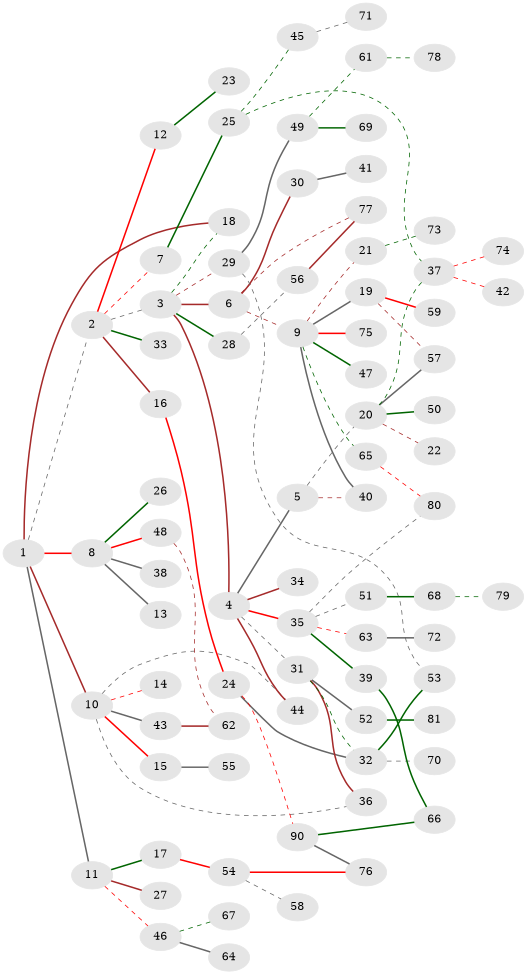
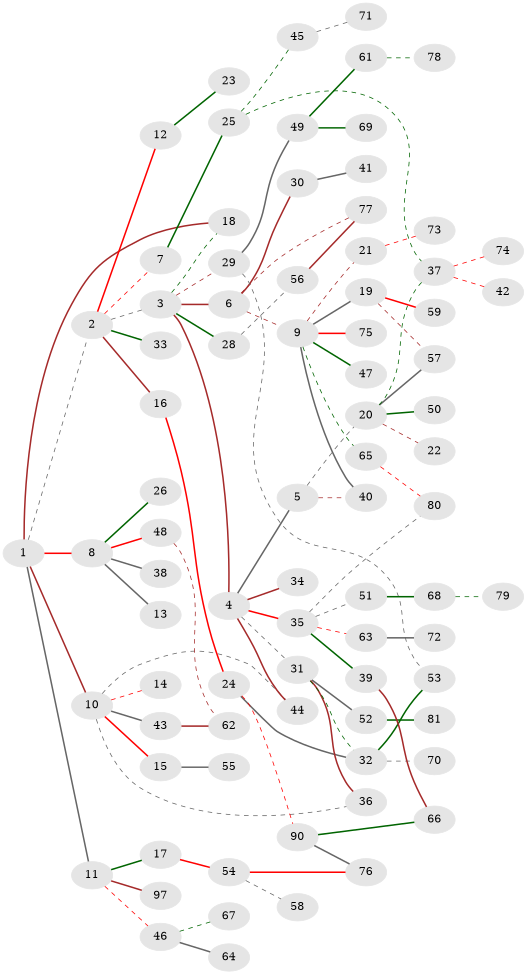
edge "61" -- "49": style dashed -> bold
edge "73" -- "21": color darkgreen -> red
edge "39" -- "66": color darkgreen -> brown
node "27": label "27" -> "97"
